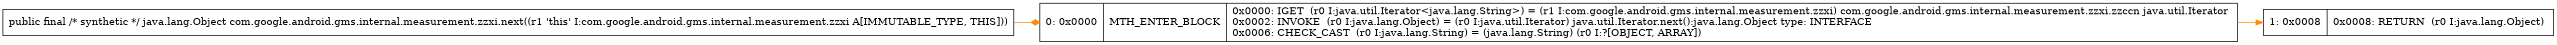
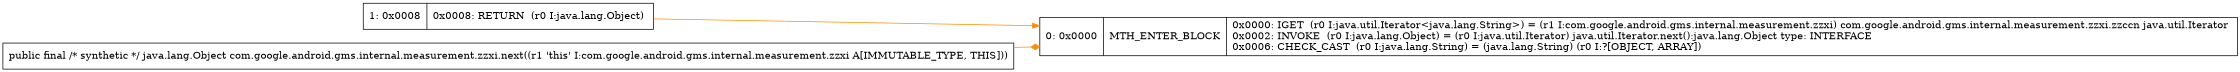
edge "0: 0x0000" -> "1: 0x0008": reversed
